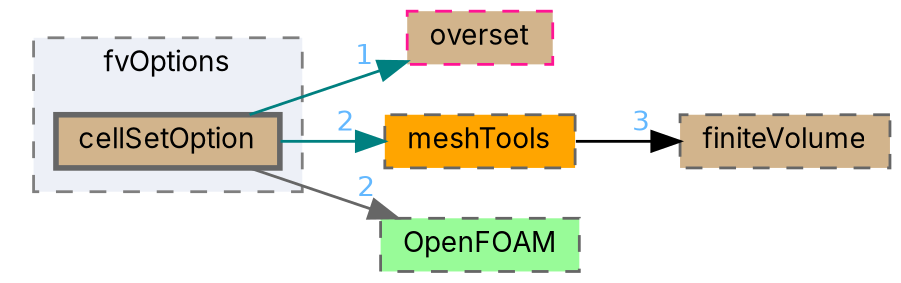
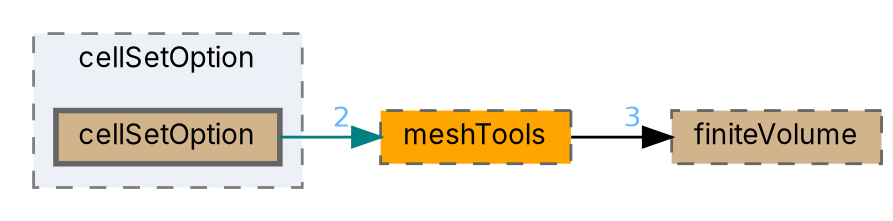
node "overset": removed
cluster "fvOptions": label "fvOptions" -> "cellSetOption"
node "OpenFOAM": removed
